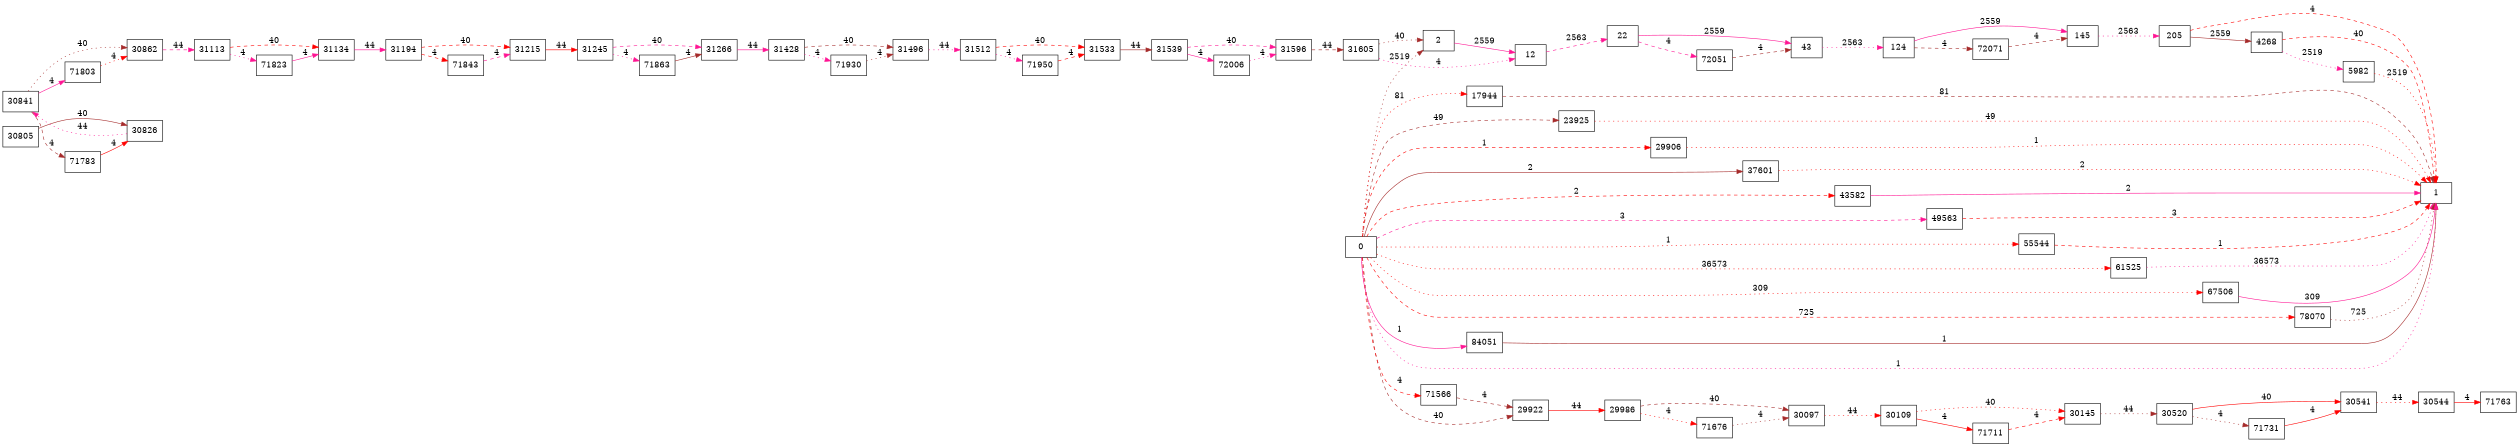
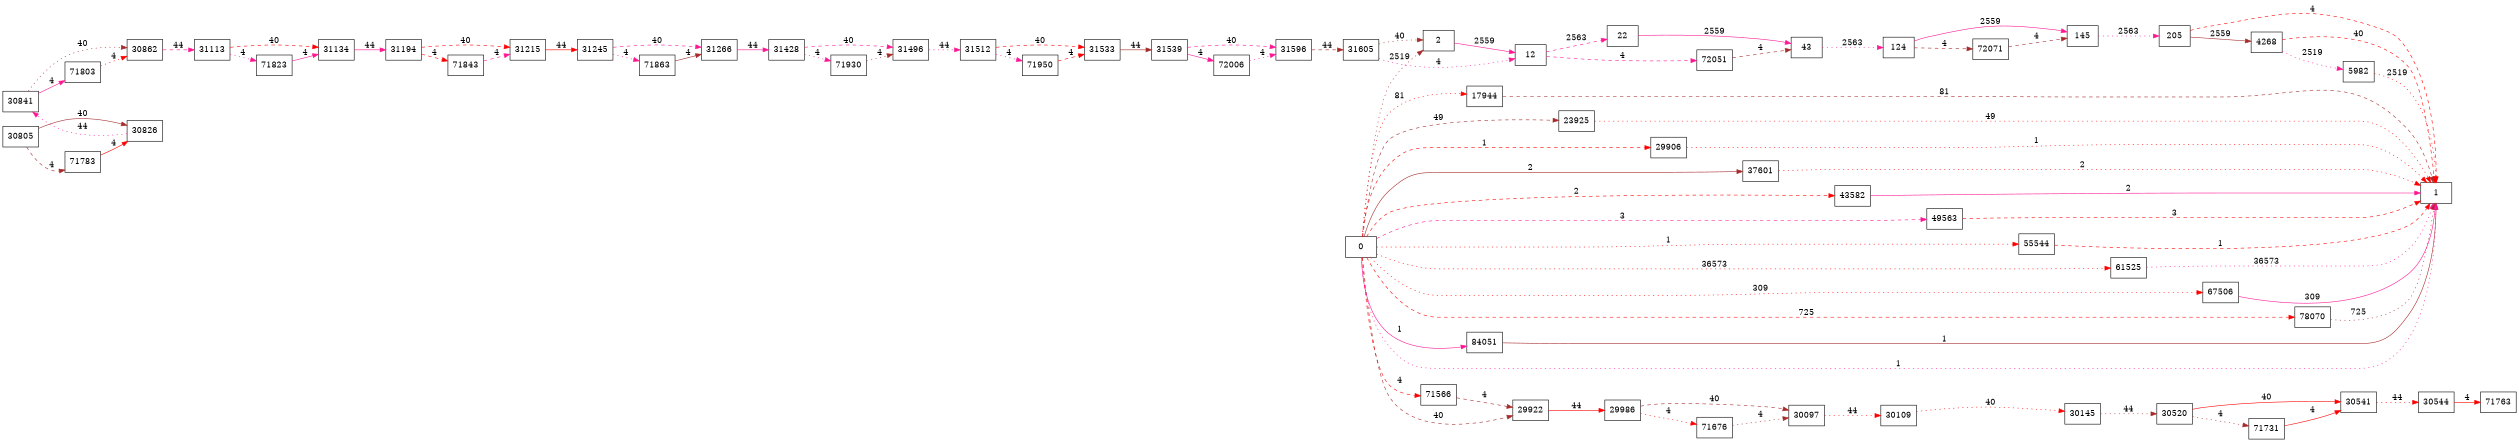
edge "31428" -> "31496": color brown -> deeppink
edge "22" -> "72051": now "12" -> "72051"
edge "30841" -> "71783": now "30805" -> "71783"
node "71711": removed
